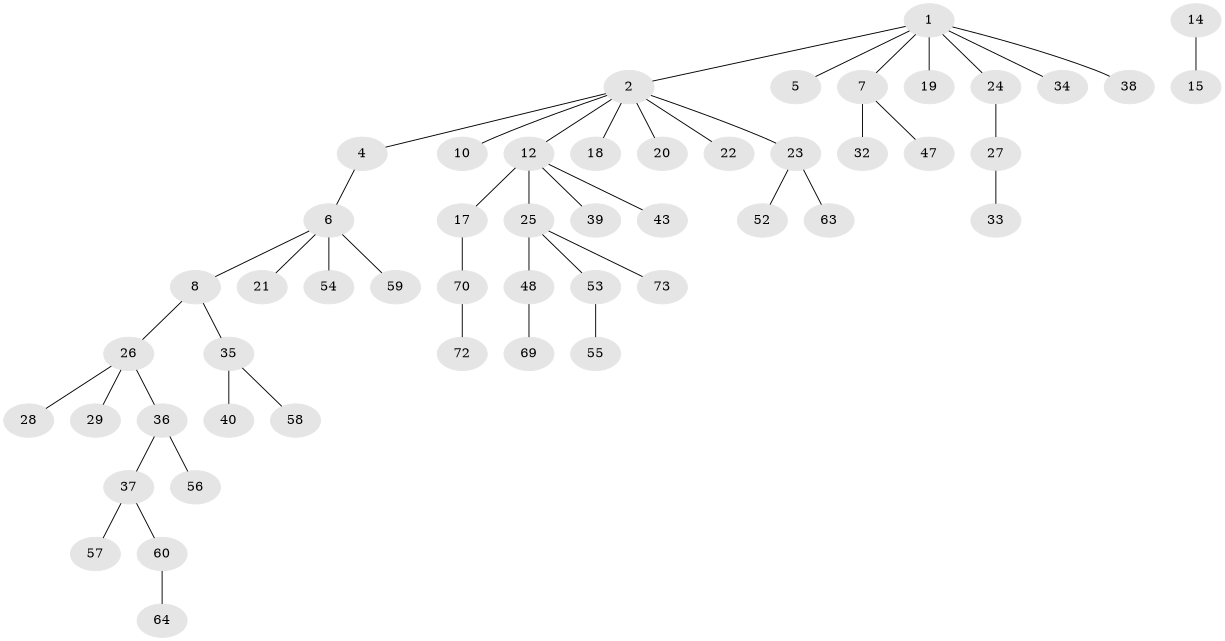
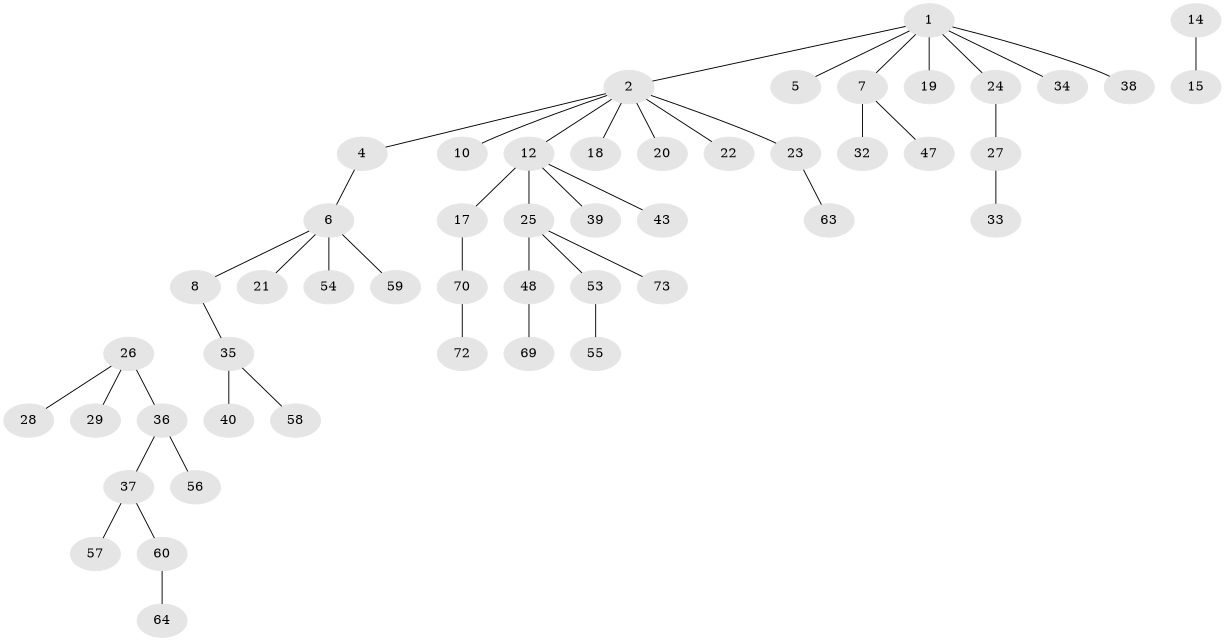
node "52": removed
edge "8" -- "26": removed
